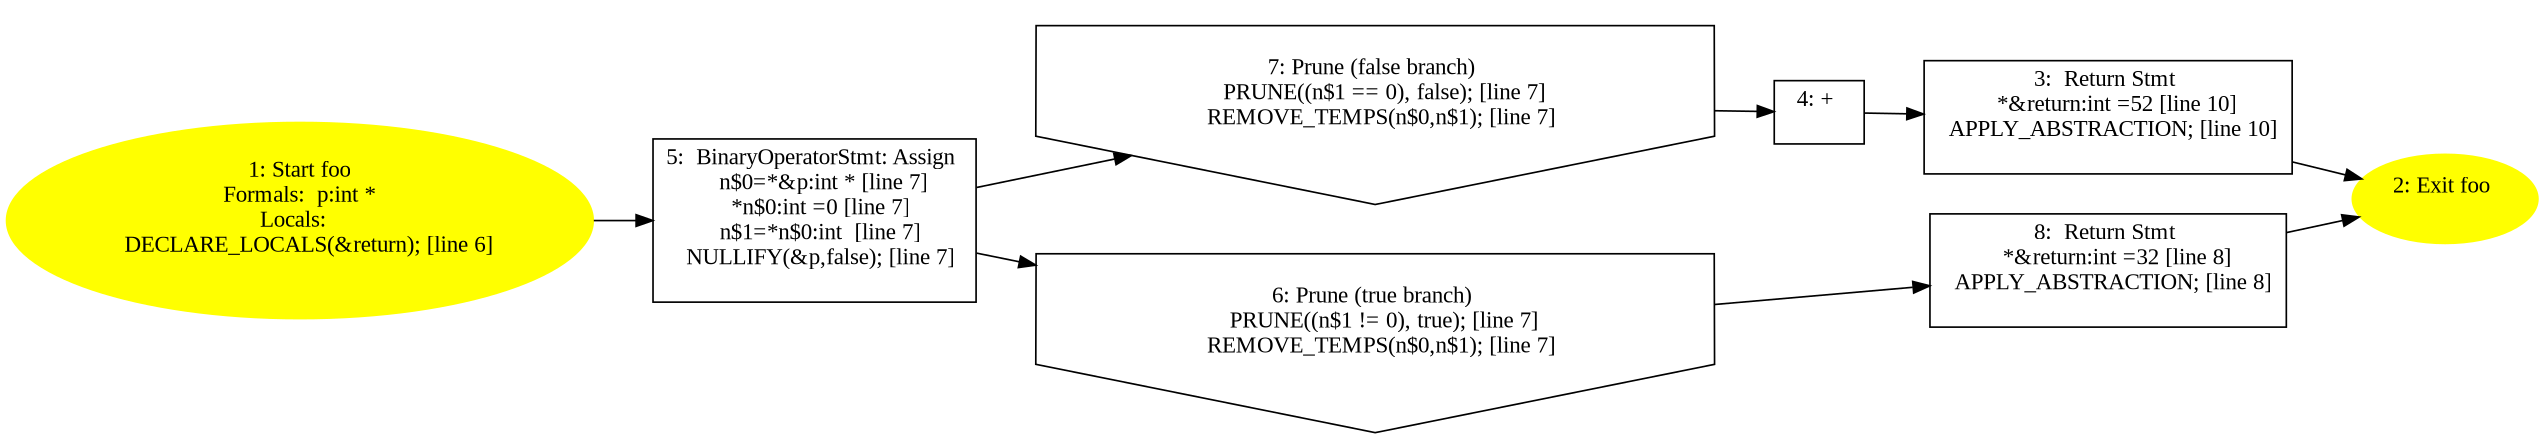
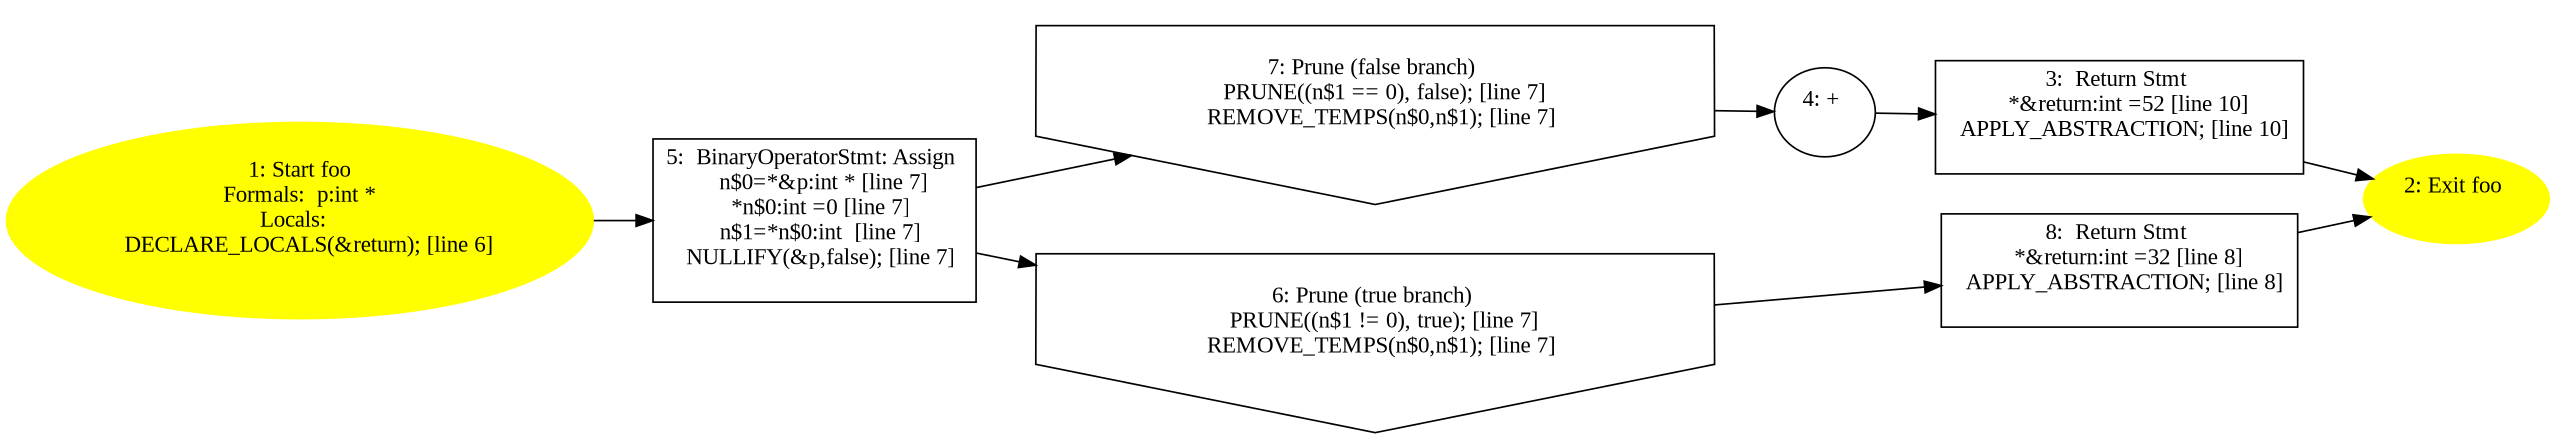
node "4: +": shape box -> ellipse
